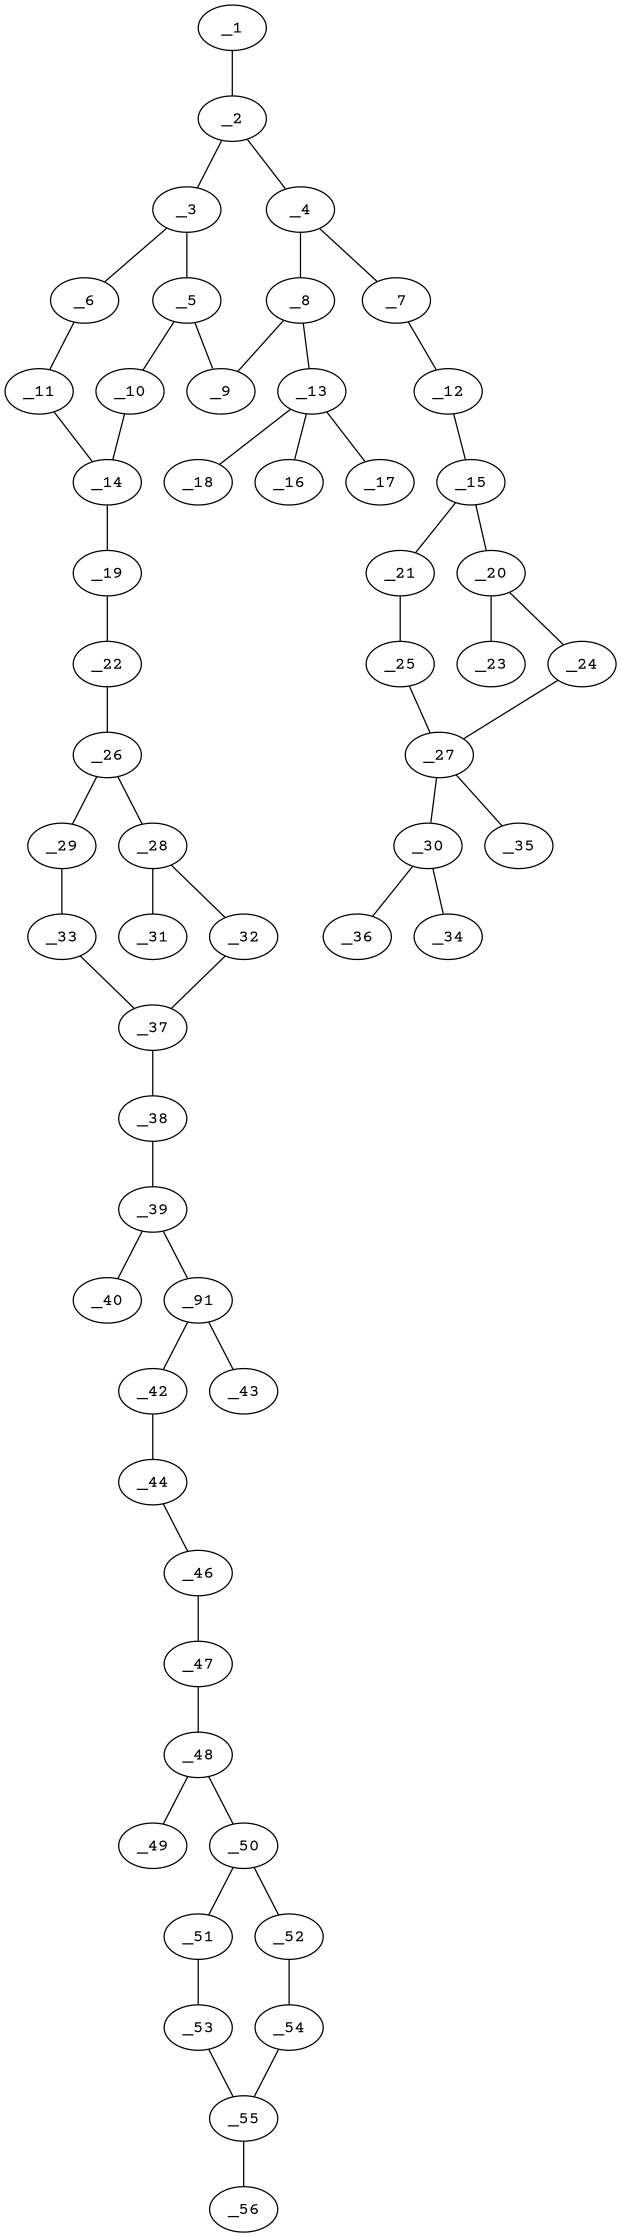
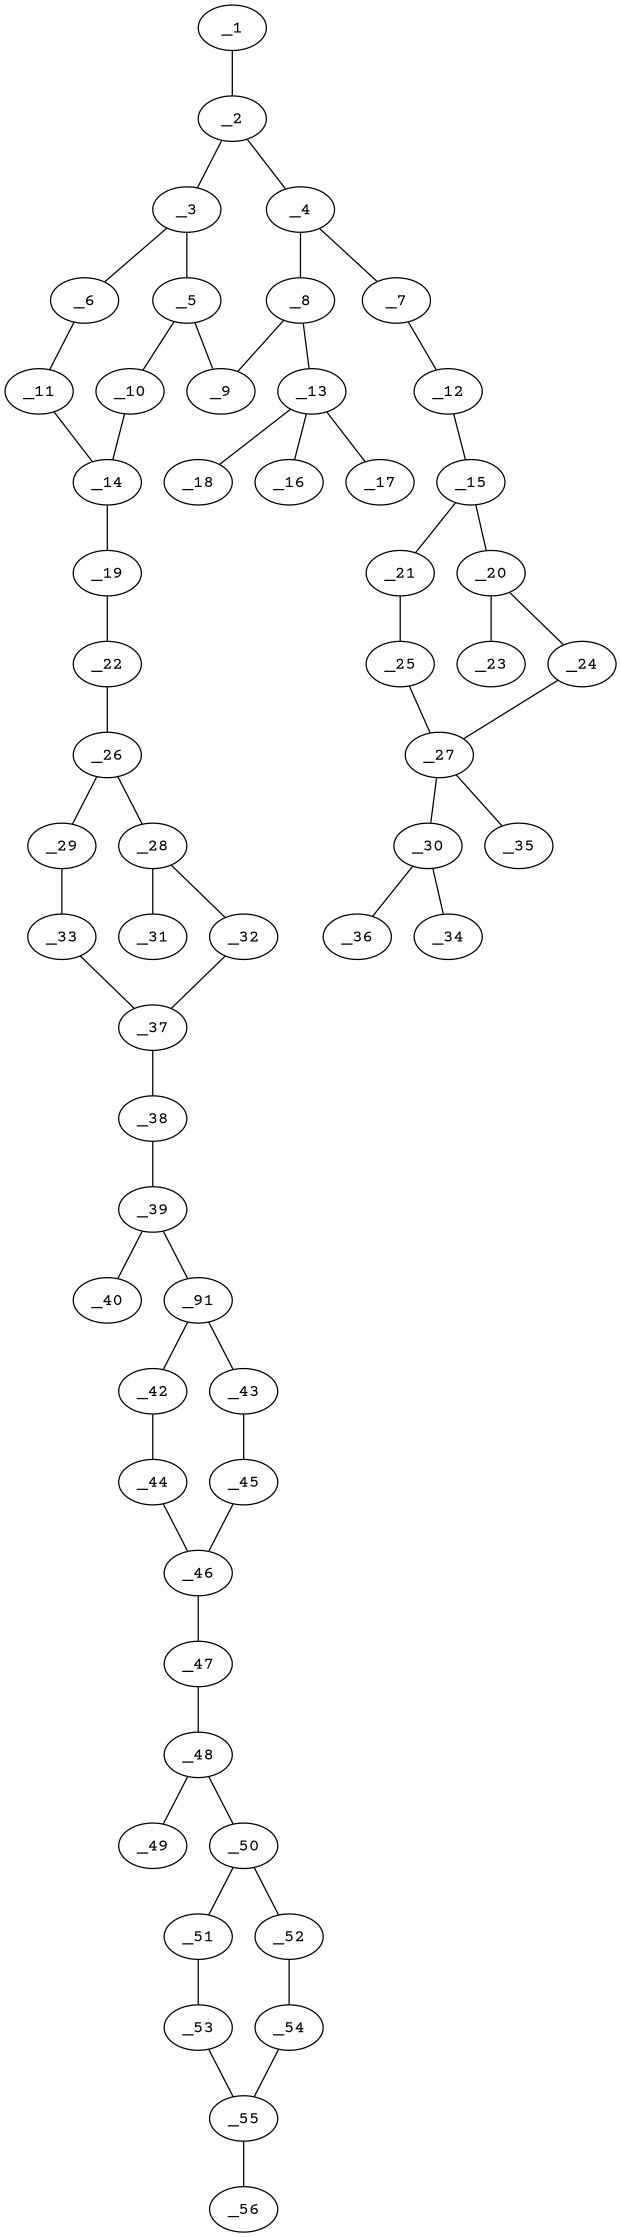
node "_45": added
